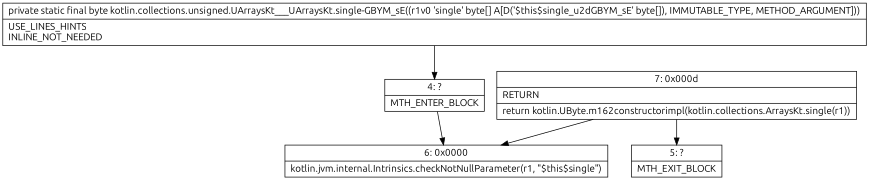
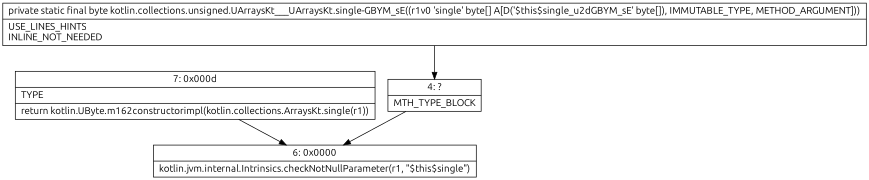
node "7: 0x000d": text "RETURN" -> "TYPE"
node "4: ?": text "MTH_ENTER_BLOCK" -> "MTH_TYPE_BLOCK"
node "5: ?": removed
